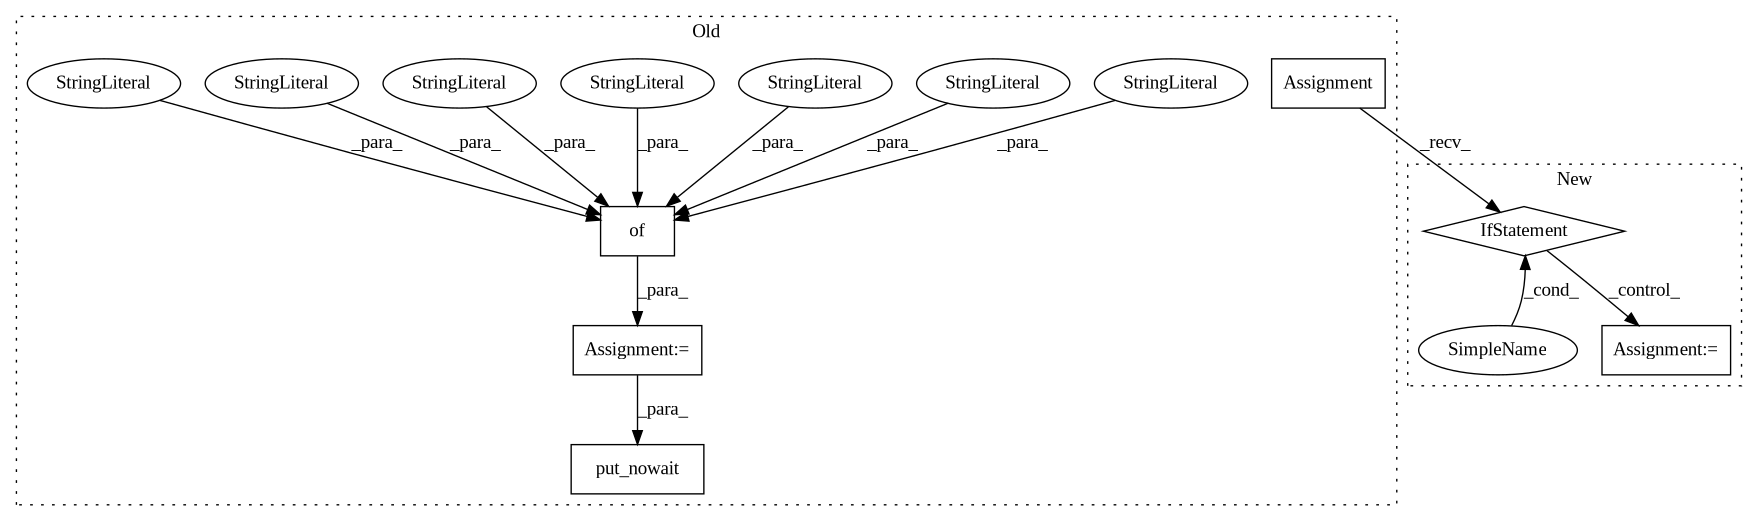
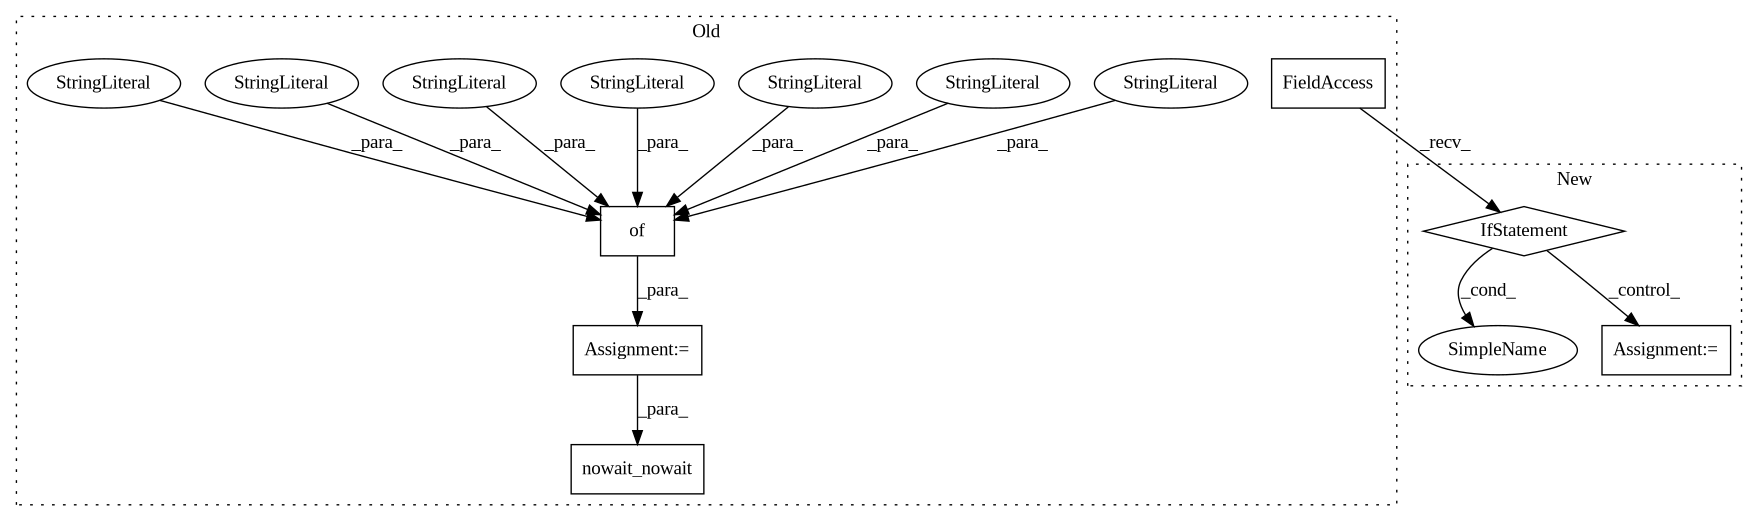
node "Assignment": label "Assignment" -> "FieldAccess"
edge "SimpleName" -> "IfStatement": reversed
node "put_nowait": label "put_nowait" -> "nowait_nowait"
